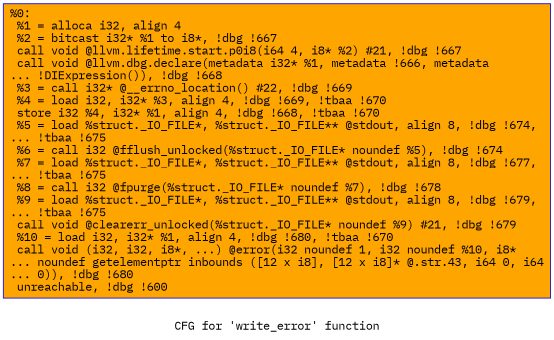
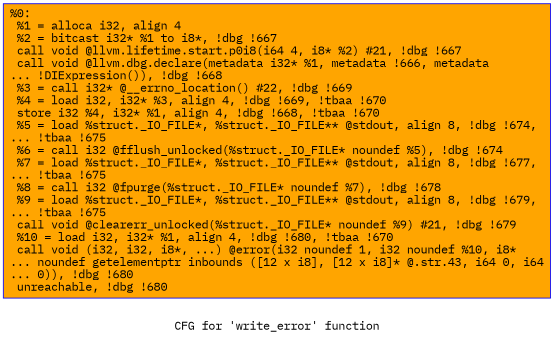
node "%0:": text "unreachable, !dbg !600" -> "unreachable, !dbg !680"
